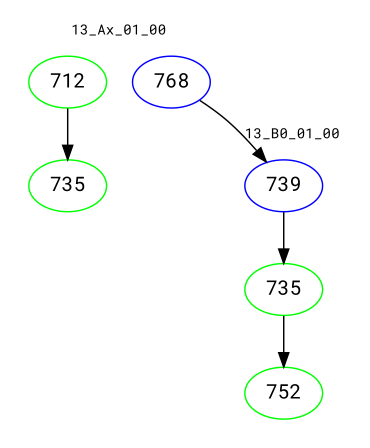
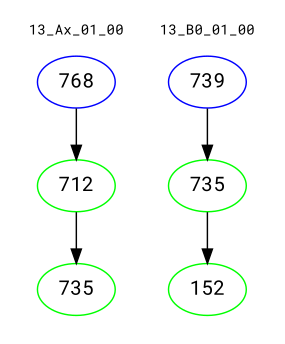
edge "768" -> "739": now "768" -> "712"
node "752": label "752" -> "152"
